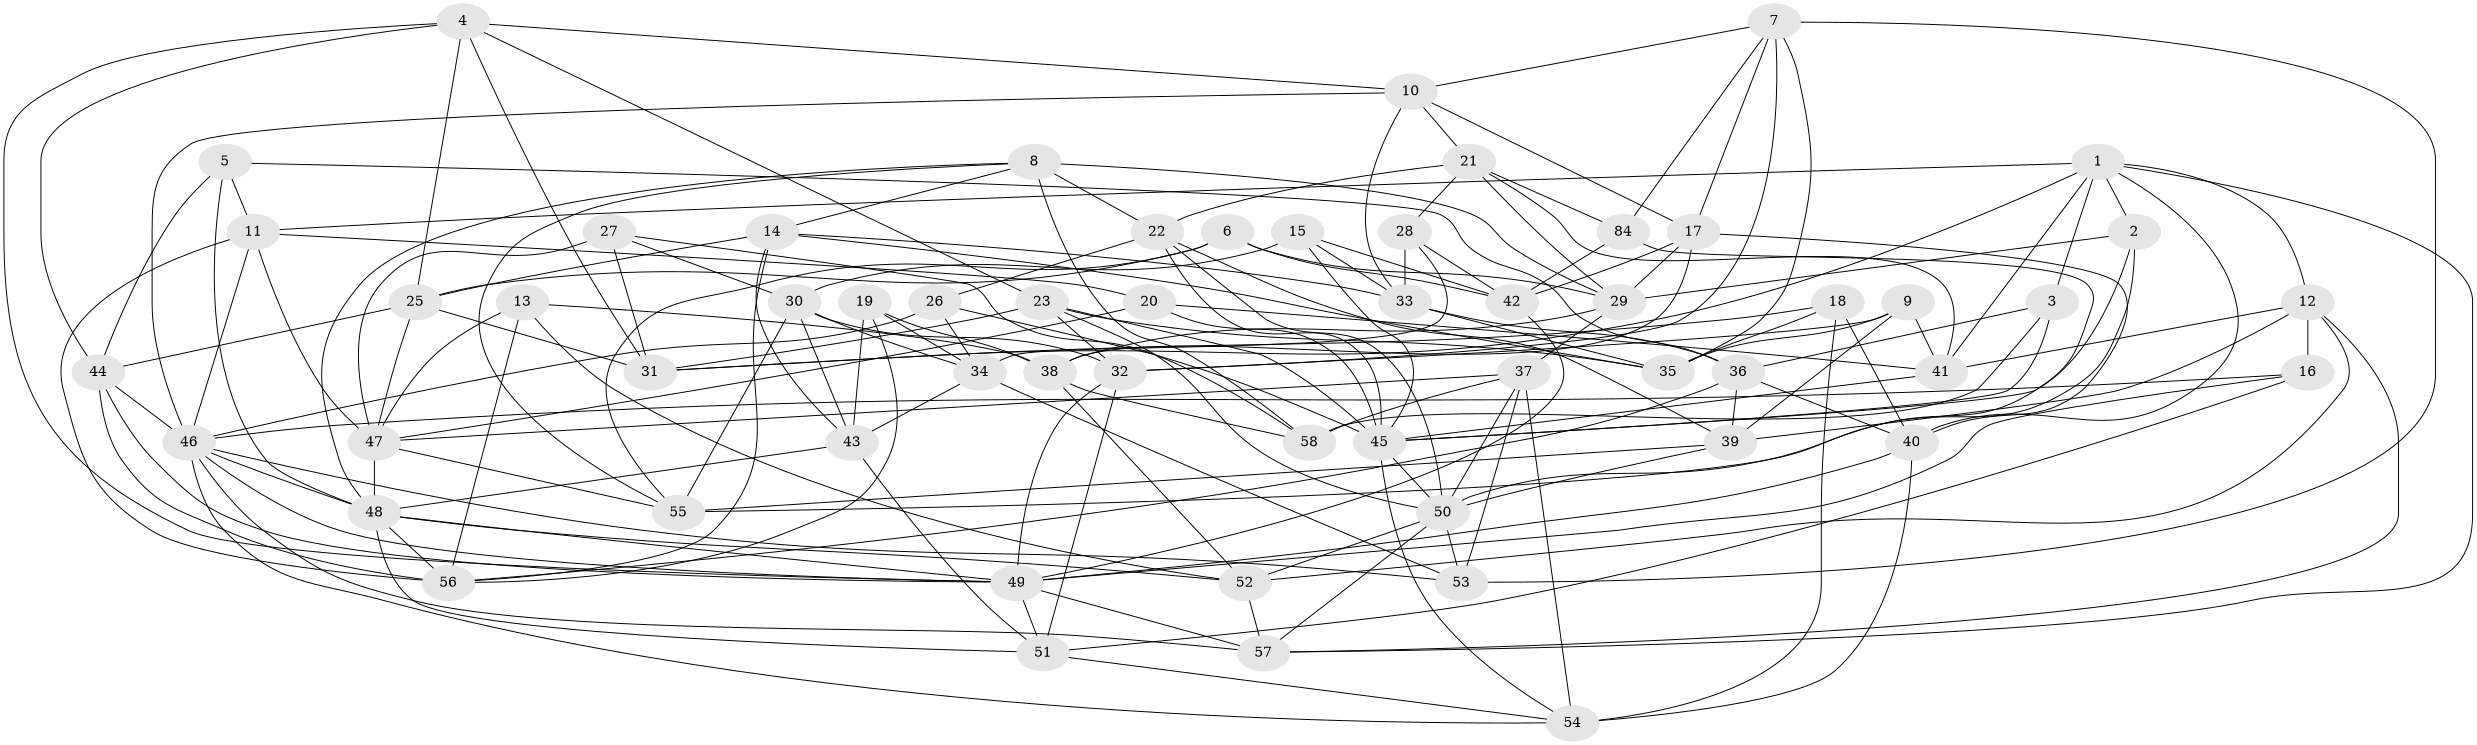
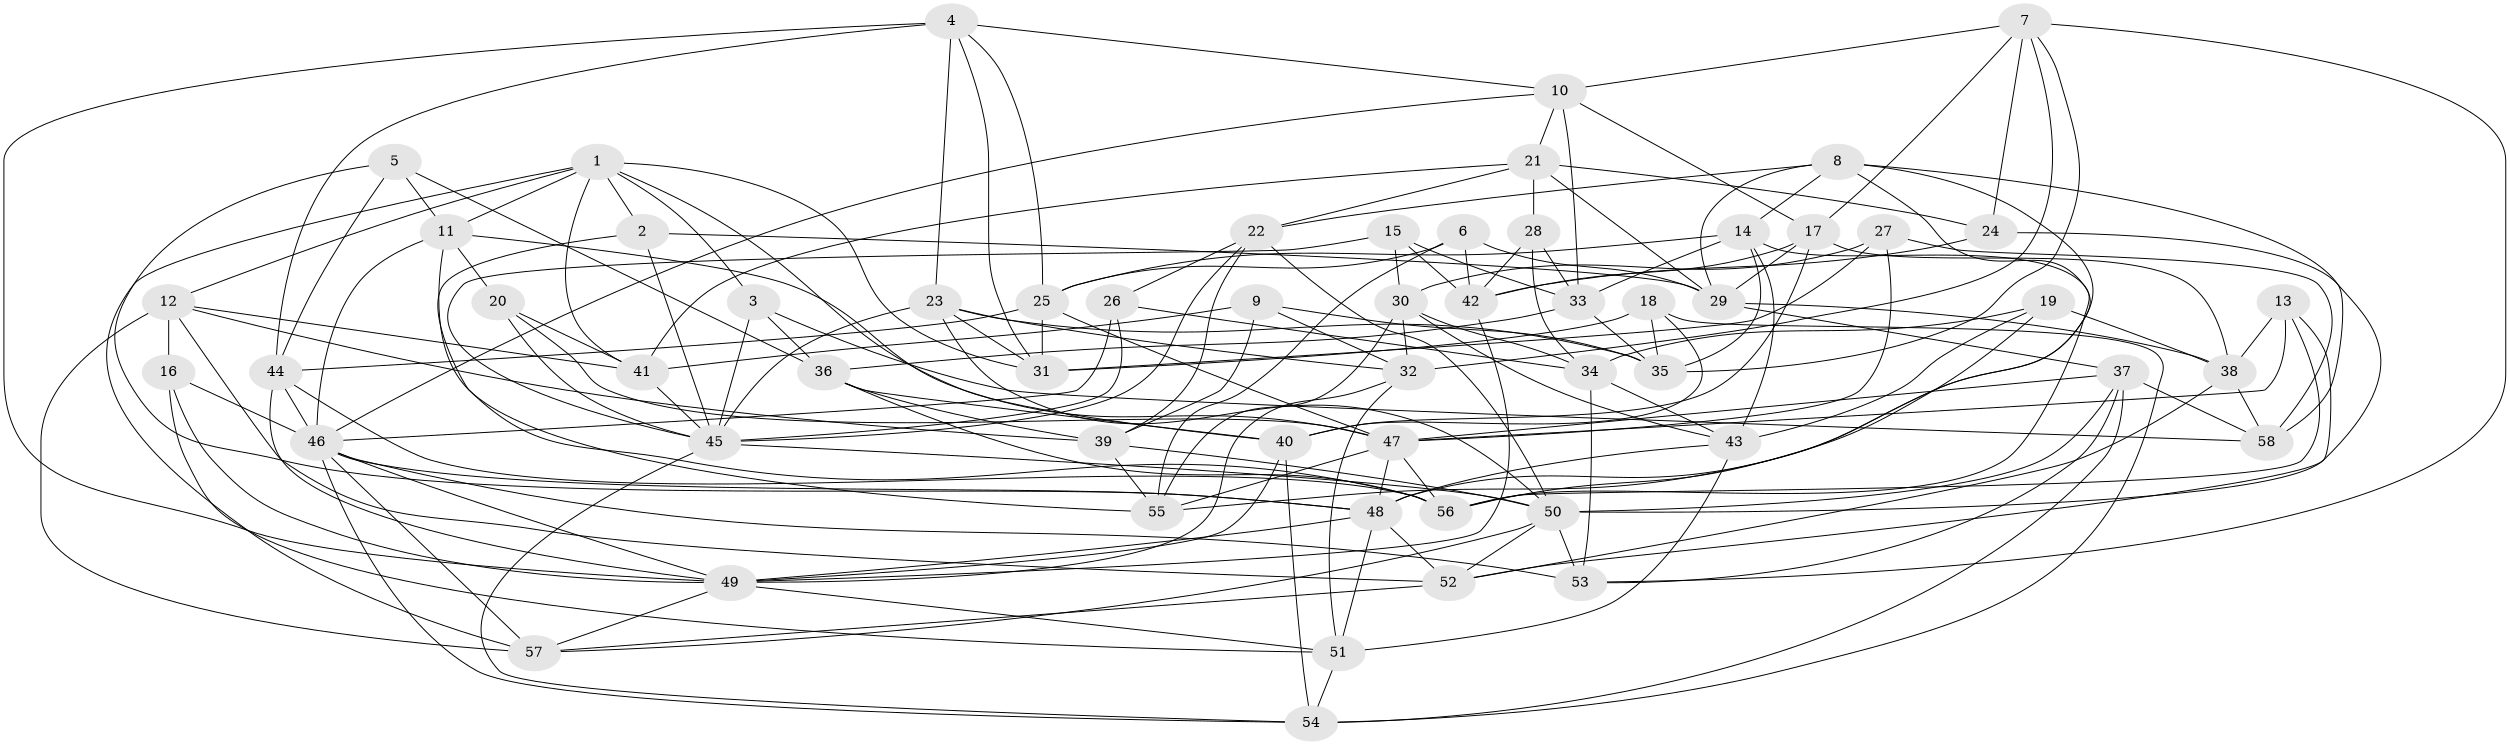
node "84": label "84" -> "24"
edge "48" -- "56": now "47" -- "56"
